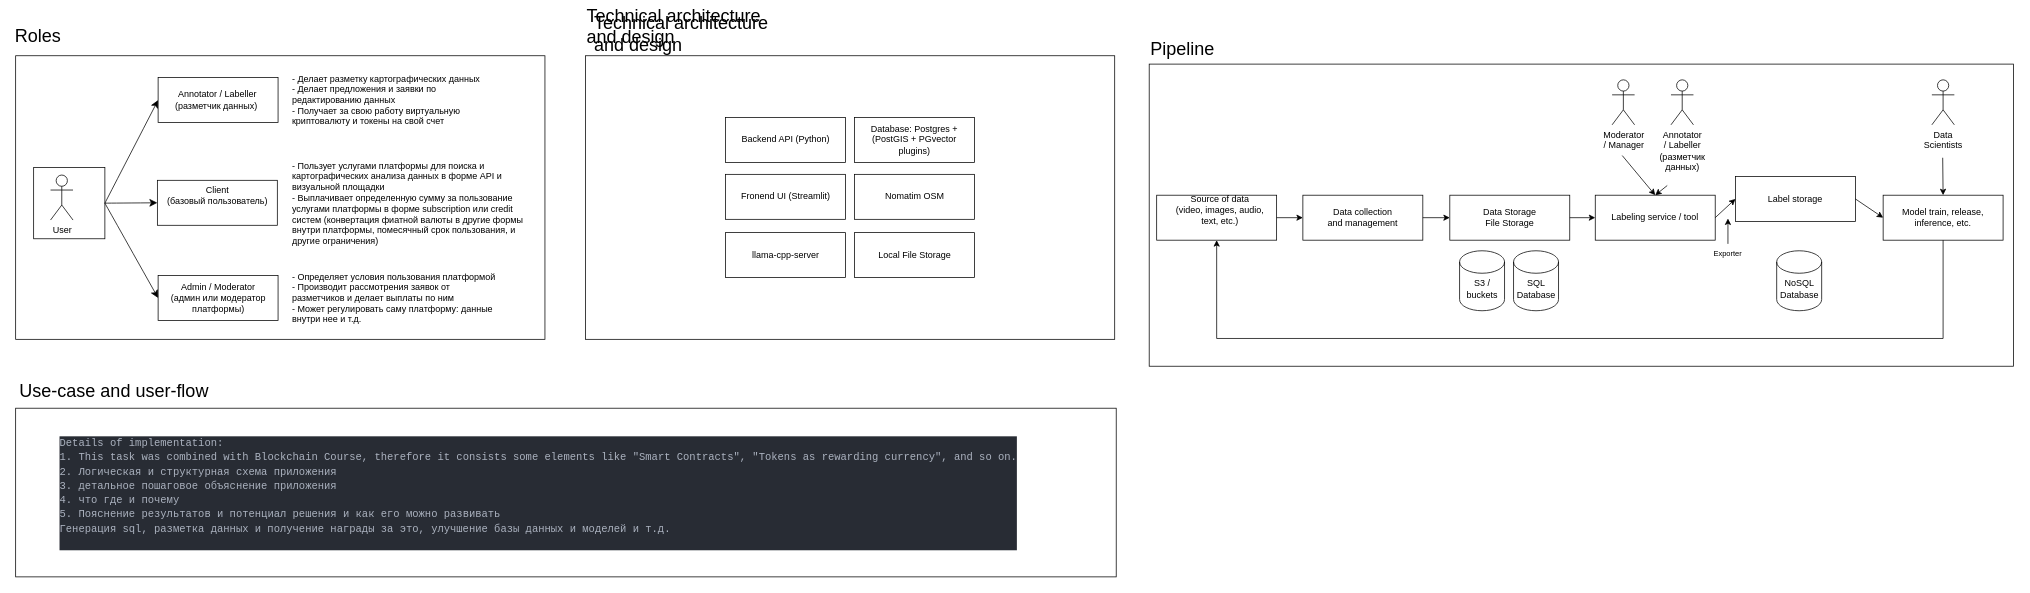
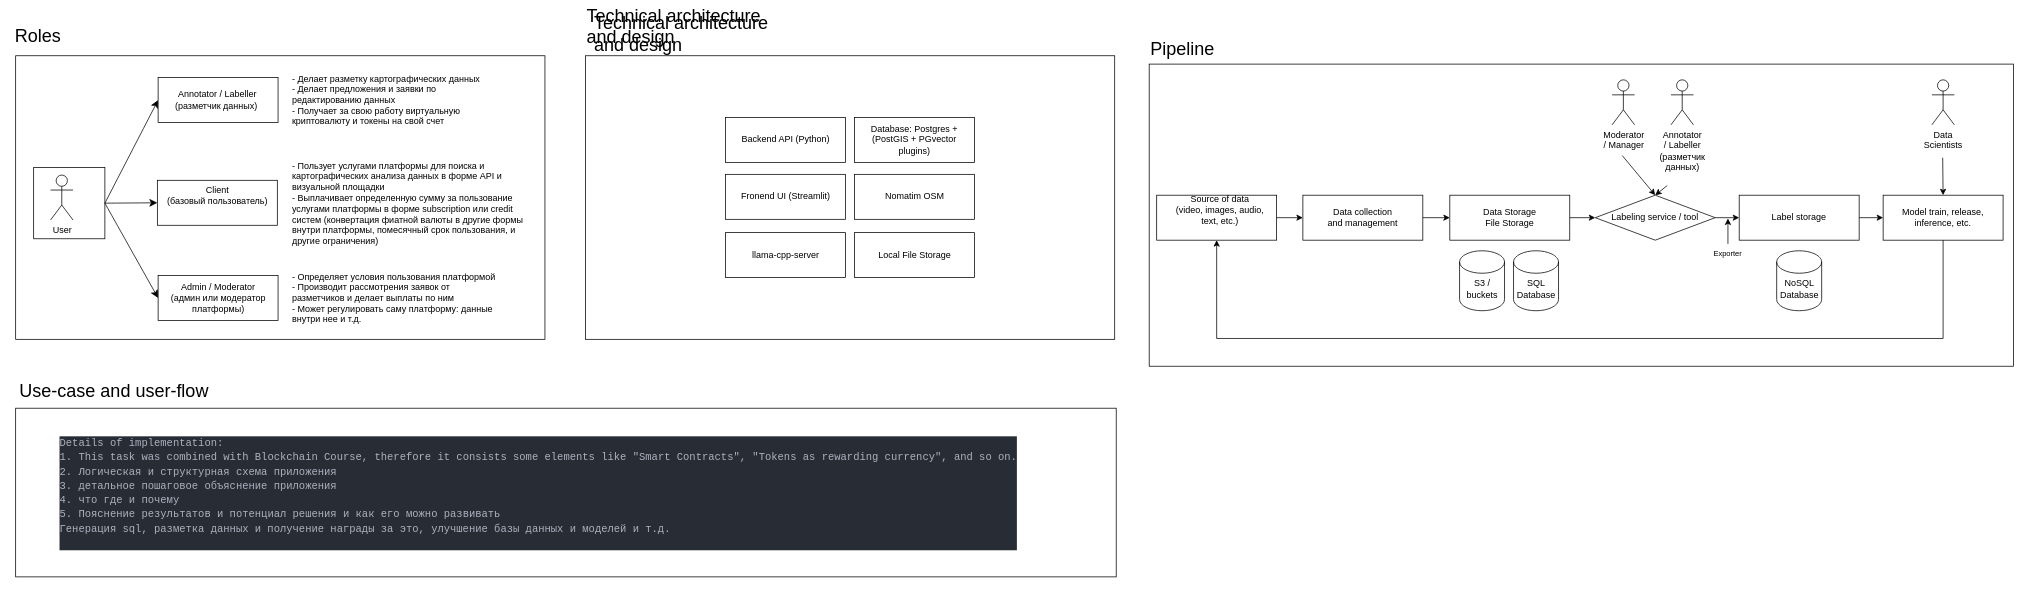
node "Label storage": moved (1796, 199) -> (1800, 218)
node "Labeling service / tool": shape rectangle -> diamond
